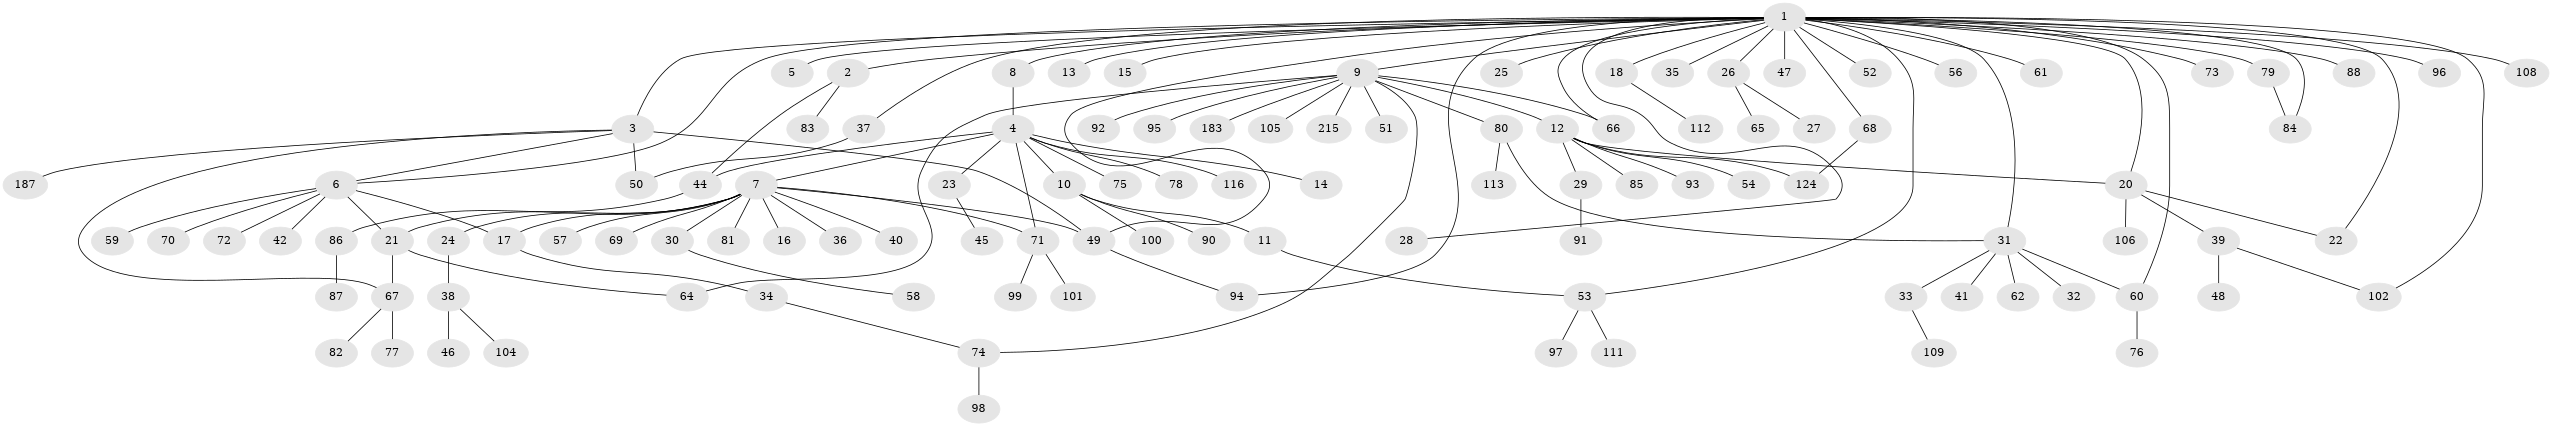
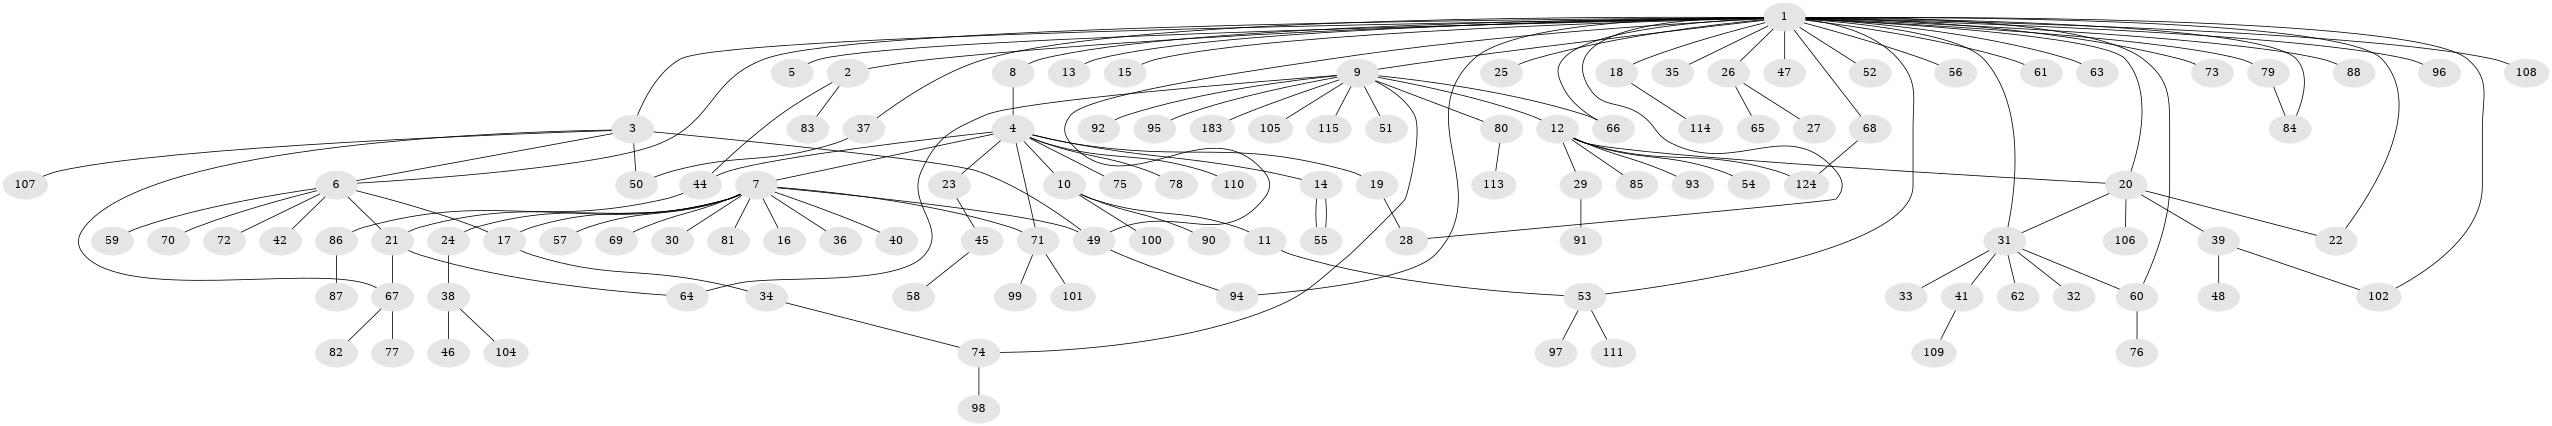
node "63": added
node "215": label "215" -> "115"
node "112": label "112" -> "114"
node "187": label "187" -> "107"
node "116": label "116" -> "110"
node "19": added
edge "80" -- "31": now "20" -- "31"
node "55": added
edge "30" -- "58": now "45" -- "58"
edge "33" -- "109": now "41" -- "109"
